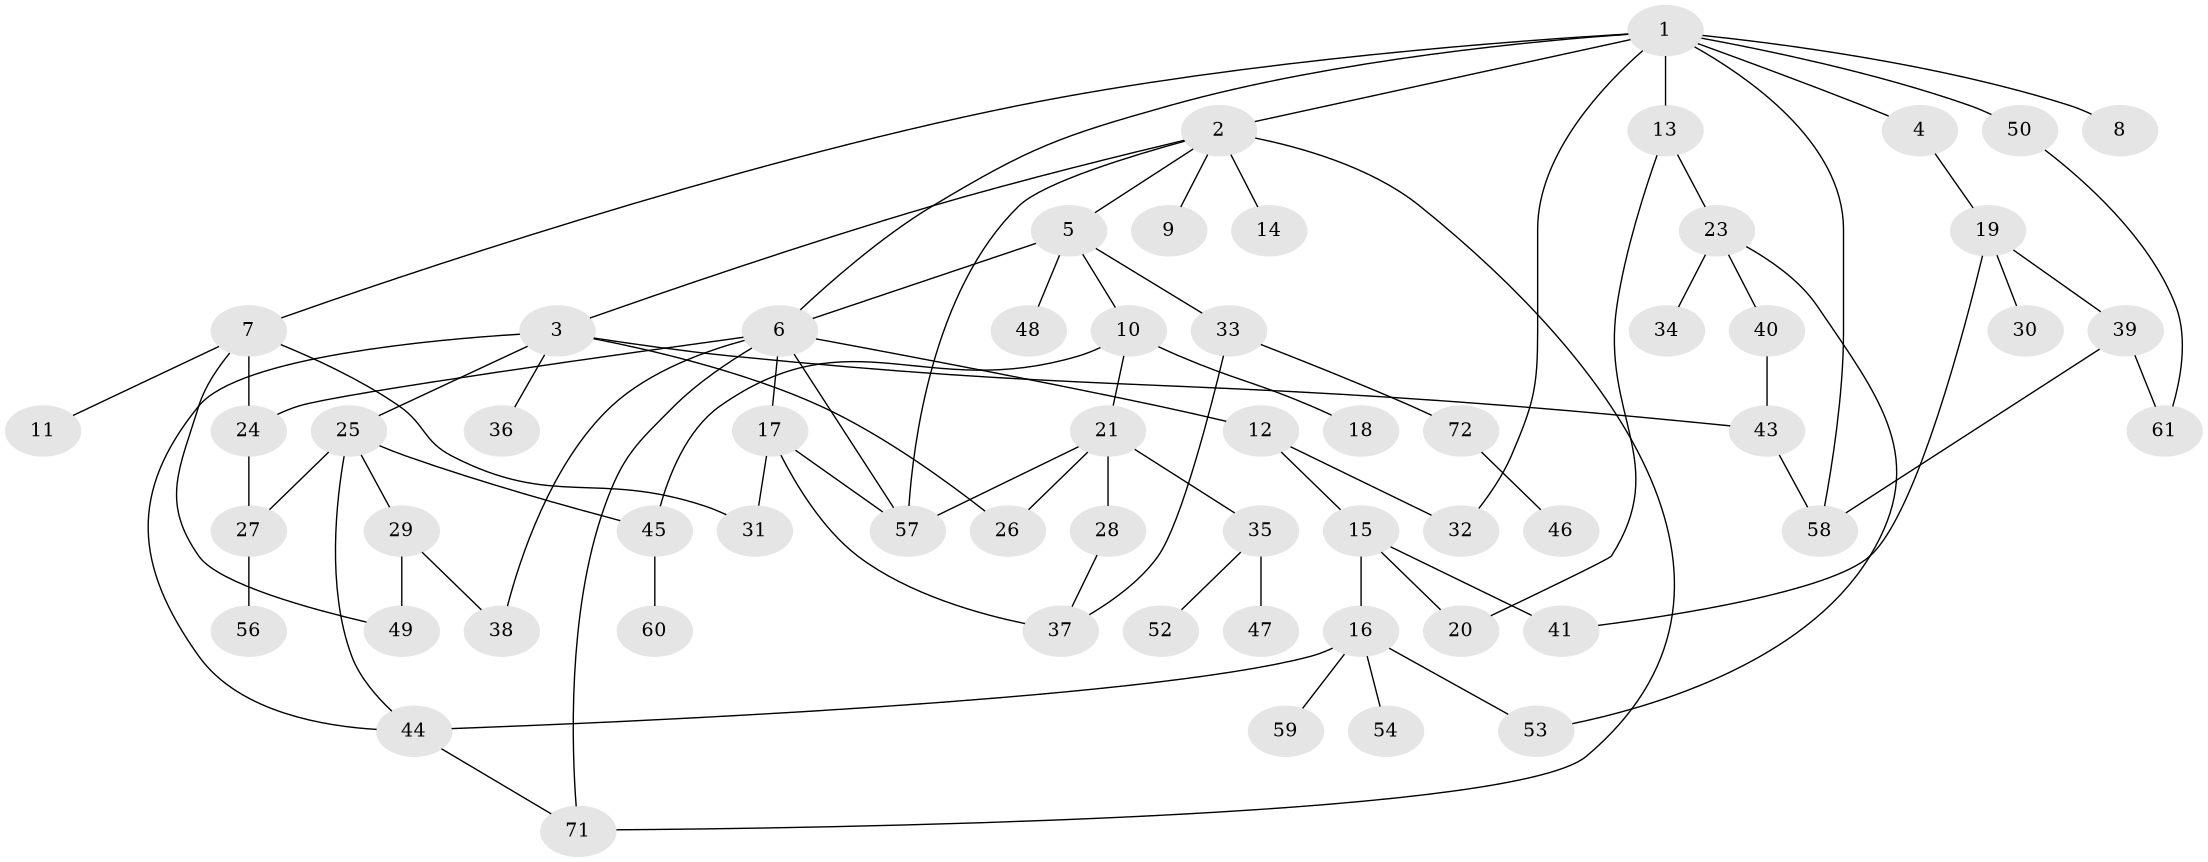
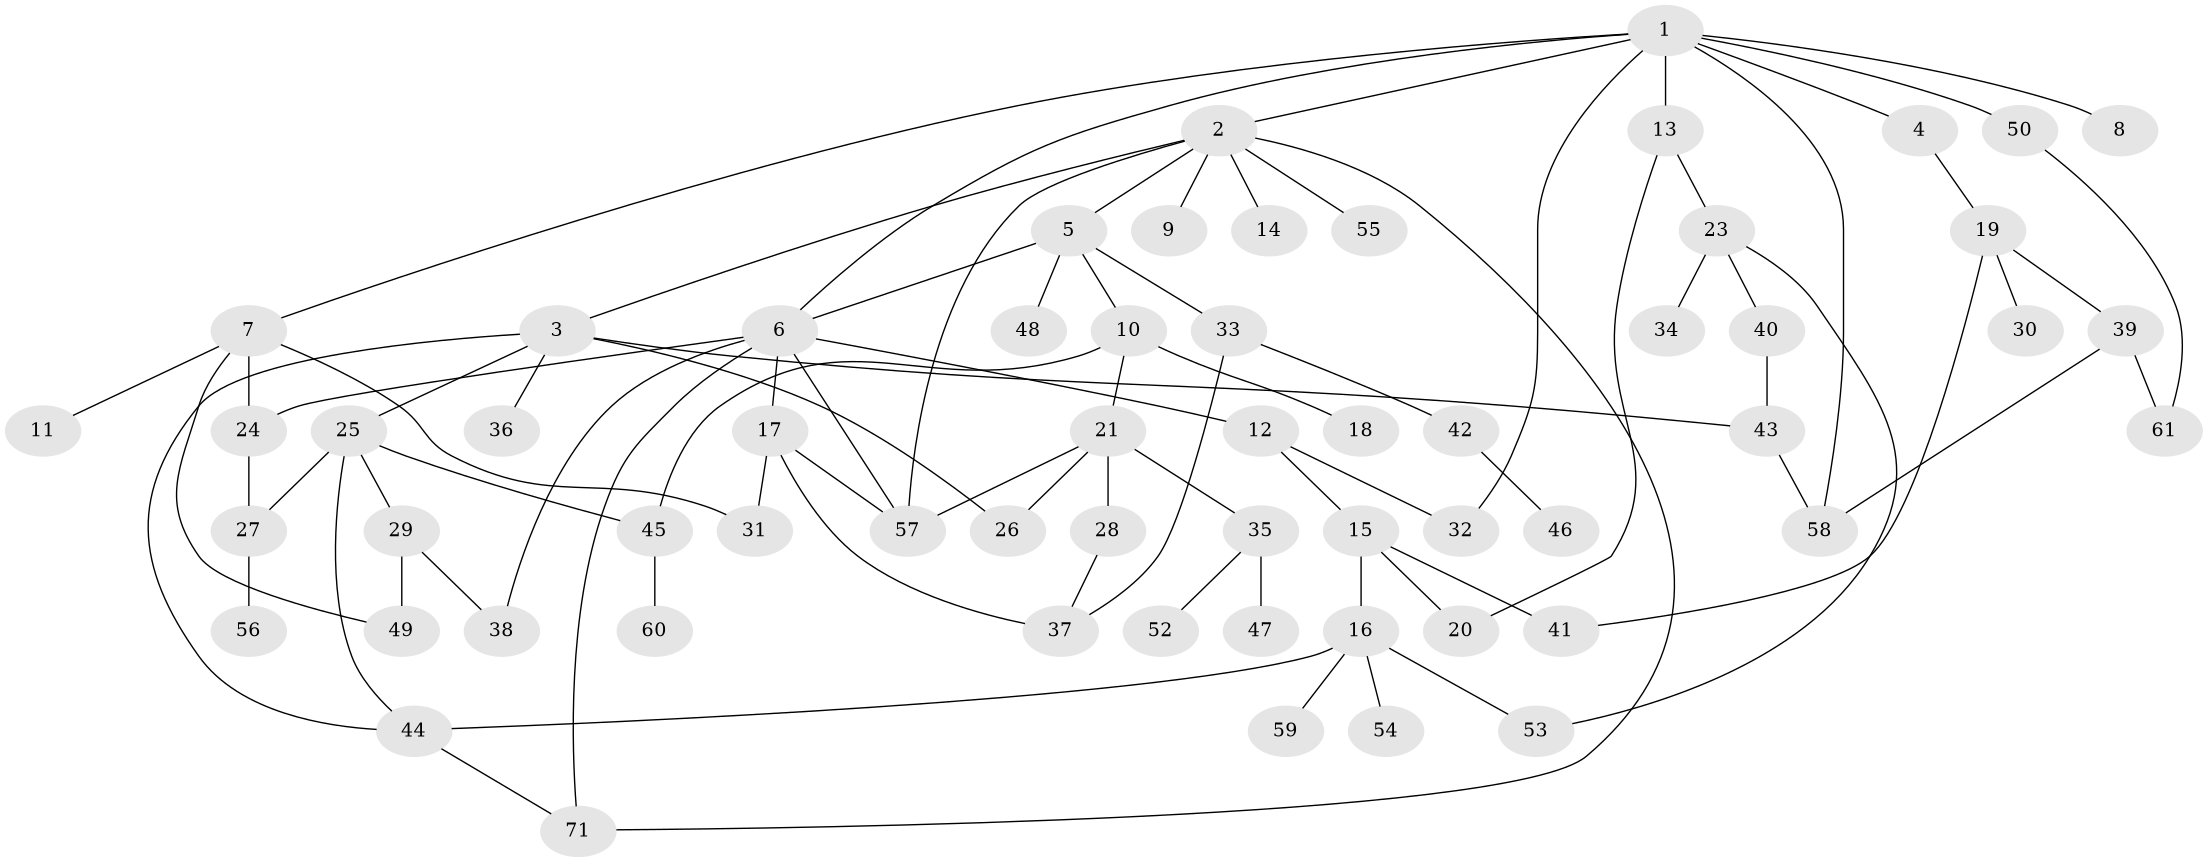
node "55": added
node "72": label "72" -> "42"
